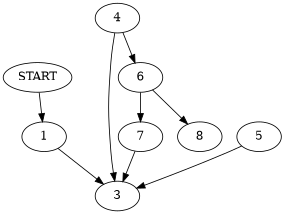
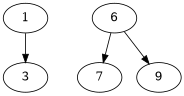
node "4": removed
node "START": removed
node "8": label "8" -> "9"
node "5": removed
edge "7" -> "3": removed
